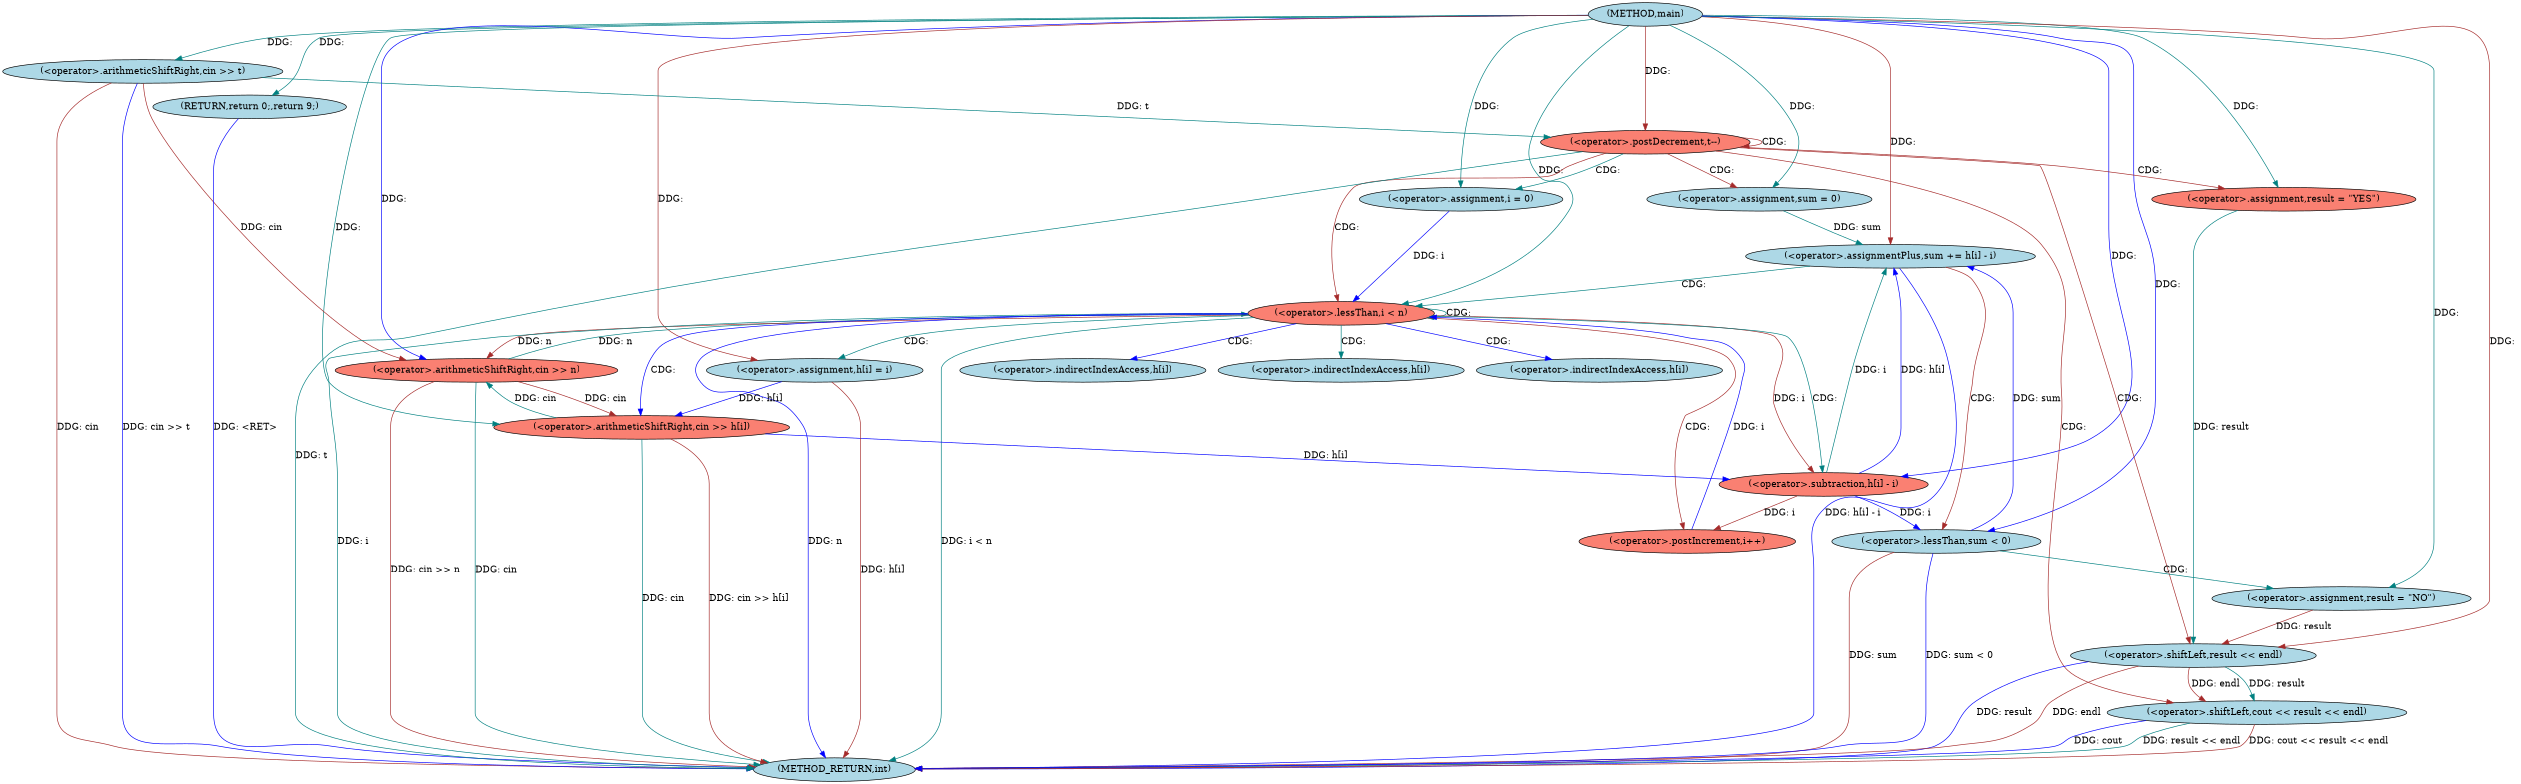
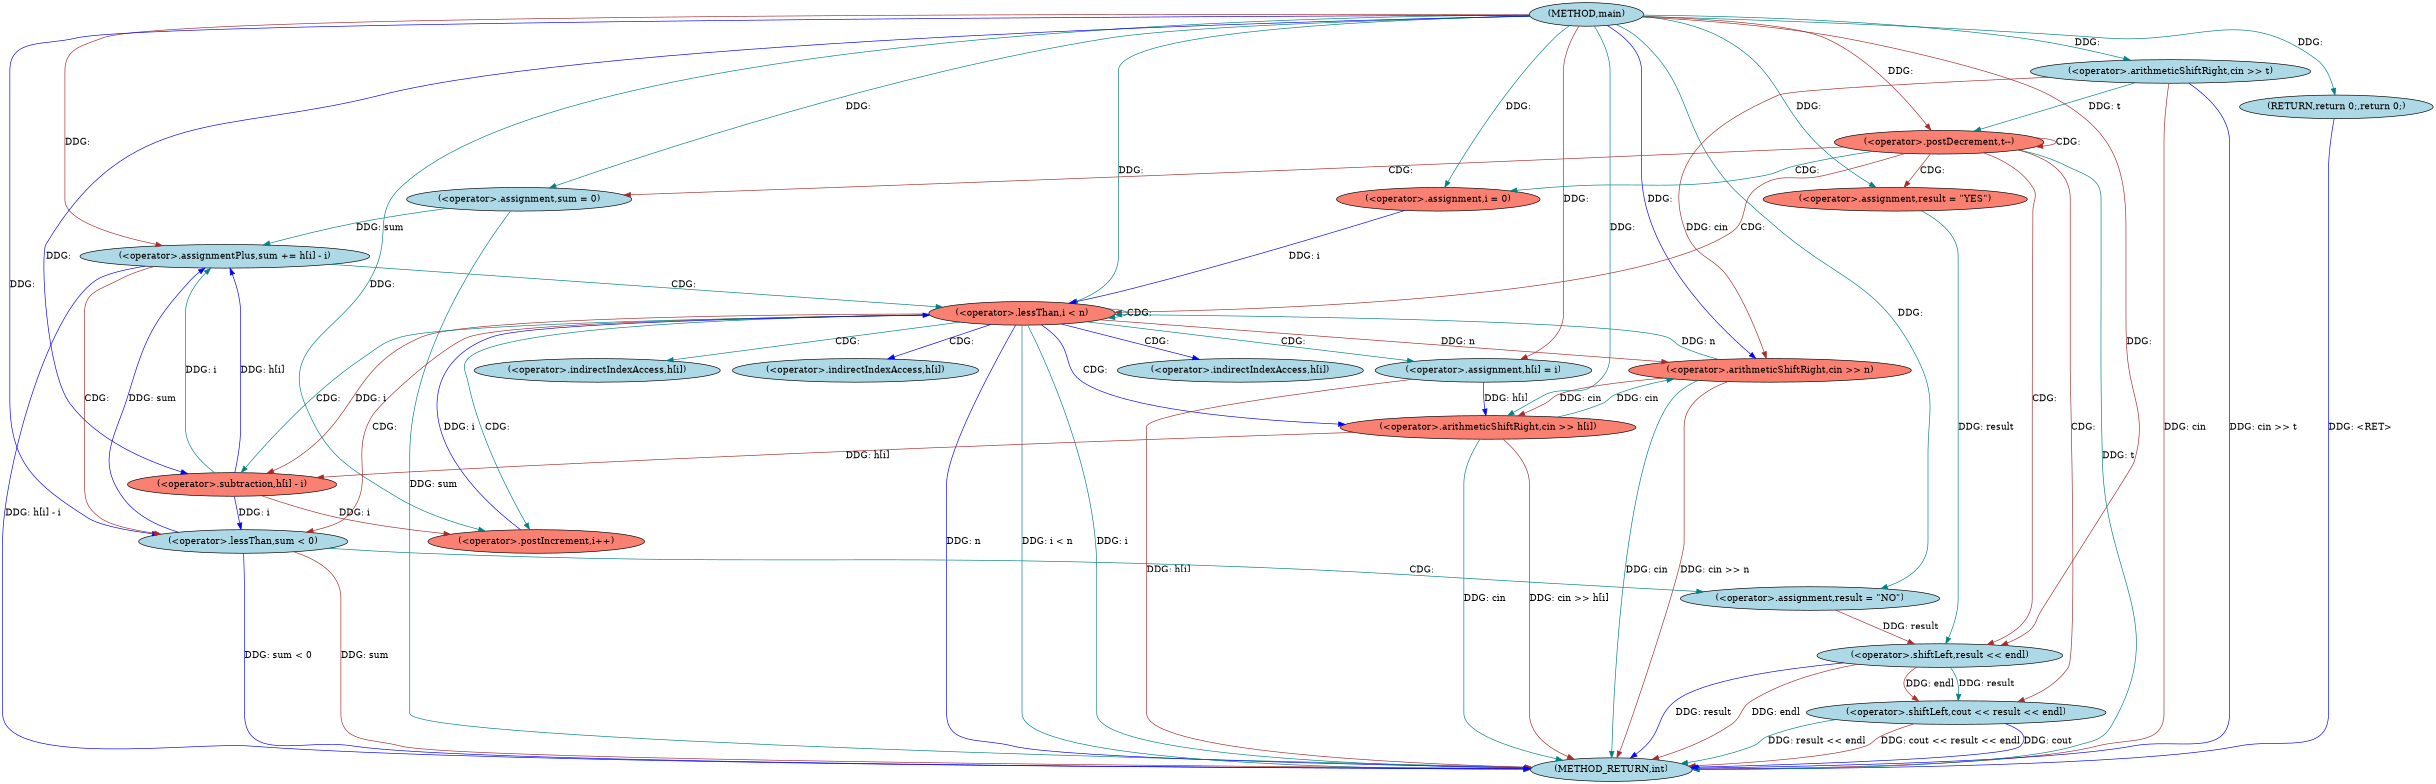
edge "(METHOD,main)" -> "(<operator>.postIncrement,i++)": added, label "DDG:"
node "(RETURN,return 0;,return 9;)": label "(RETURN,return 0;,return 9;)" -> "(RETURN,return 0;,return 0;)"
node "(<operator>.assignment,i = 0)": fillcolor lightblue -> salmon
edge "(<operator>.lessThan,i < n)" -> "(<operator>.lessThan,sum < 0)": added, label "CDG:"
edge "(<operator>.lessThan,i < n)" -> "(<operator>.postIncrement,i++)": color brown -> teal
edge "(<operator>.arithmeticShiftRight,cin >> h[i])" -> "(<operator>.subtraction,h[i] - i)": color blue -> brown
edge "(<operator>.assignment,sum = 0)" -> "(METHOD_RETURN,int)": added, label "DDG: sum"
